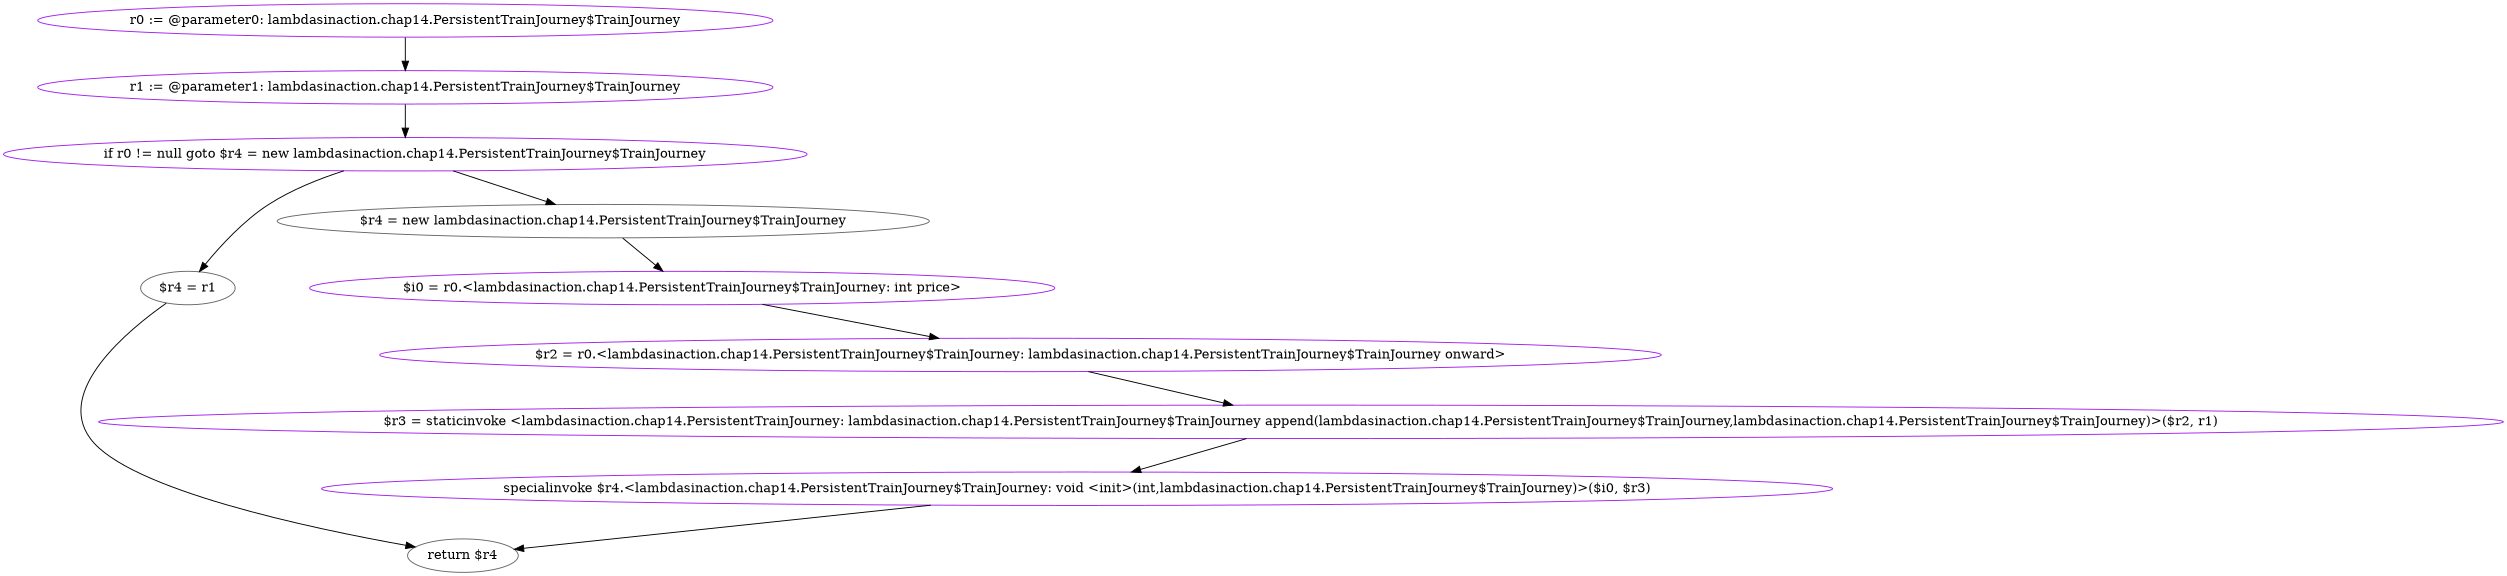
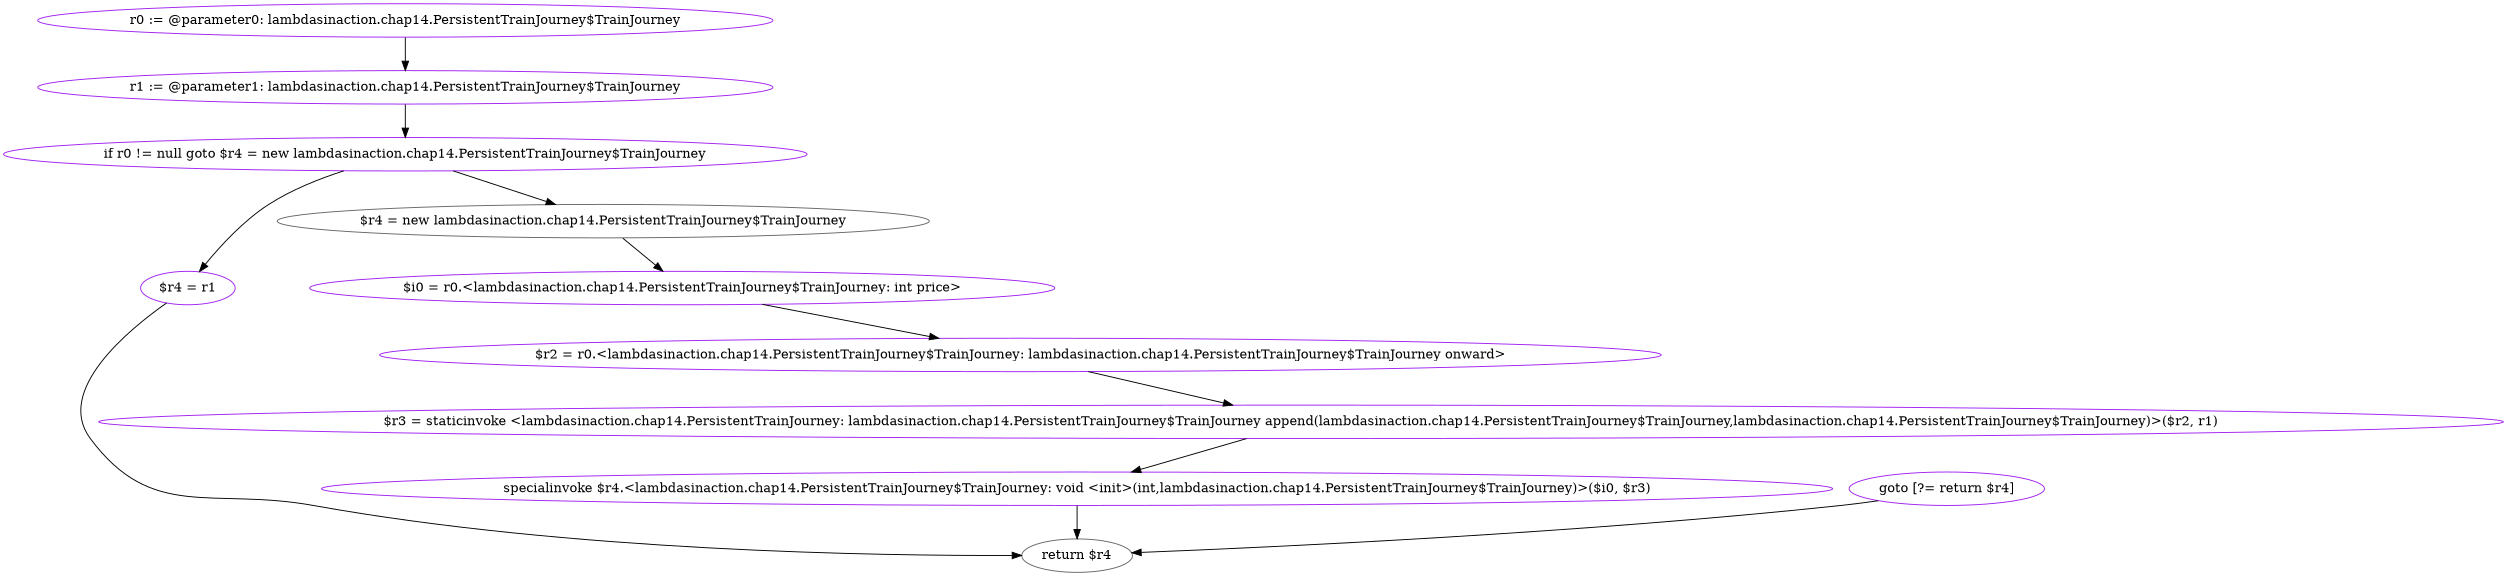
node "$r4 = r1": color gray40 -> purple
node "goto [?= return $r4]": added
